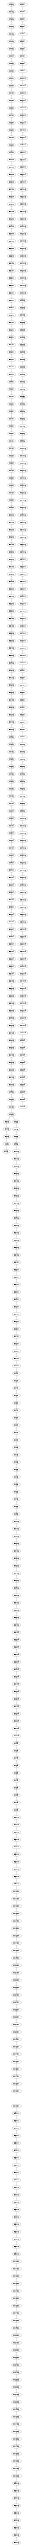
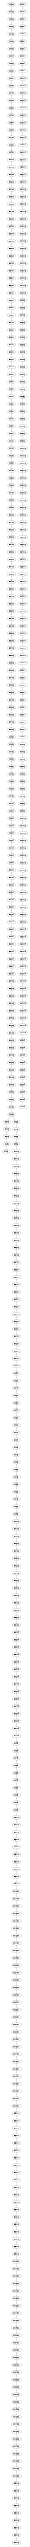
node "n_11_11": added
